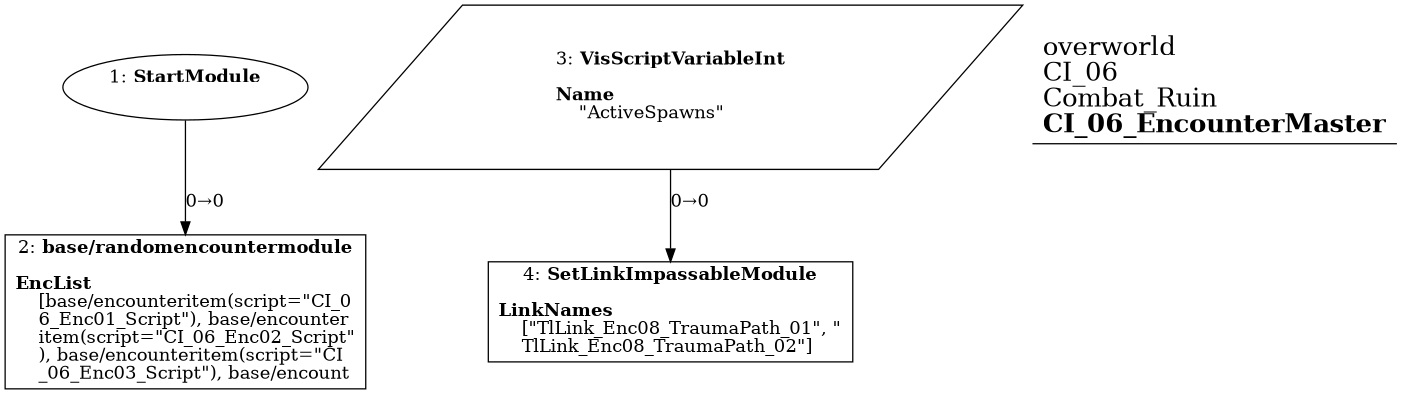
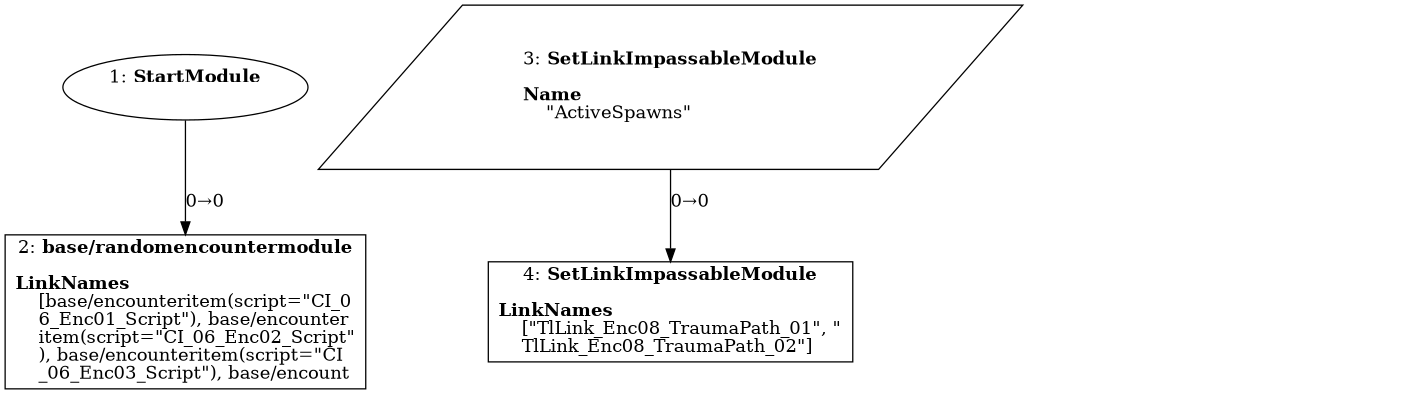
node "3:": text "VisScriptVariableInt" -> "SetLinkImpassableModule"
node "overworld": removed
node "2:": text "EncList" -> "LinkNames"
